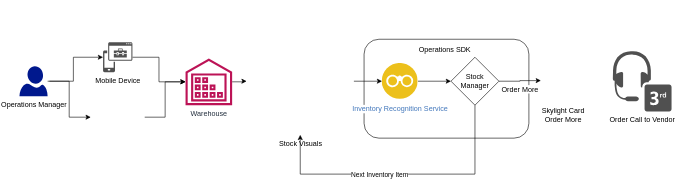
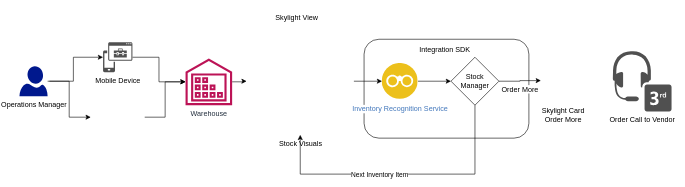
node "Skylight View": added
node "Operations SDK": label "Operations SDK" -> "Integration SDK"
